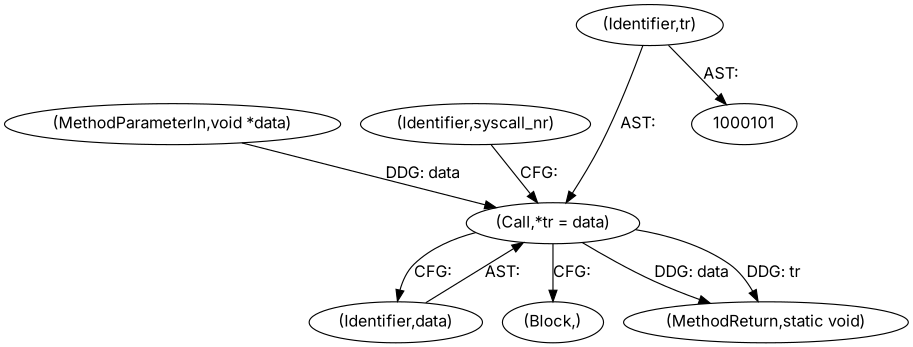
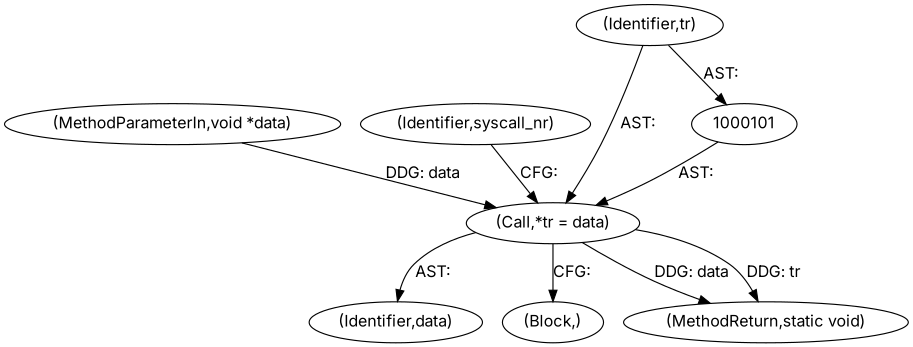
edge "(Call,*tr = data)" -> "(Identifier,data)": label "CFG: " -> "AST: "
edge "(Identifier,data)" -> "(Call,*tr = data)": now "1000101" -> "(Call,*tr = data)"
